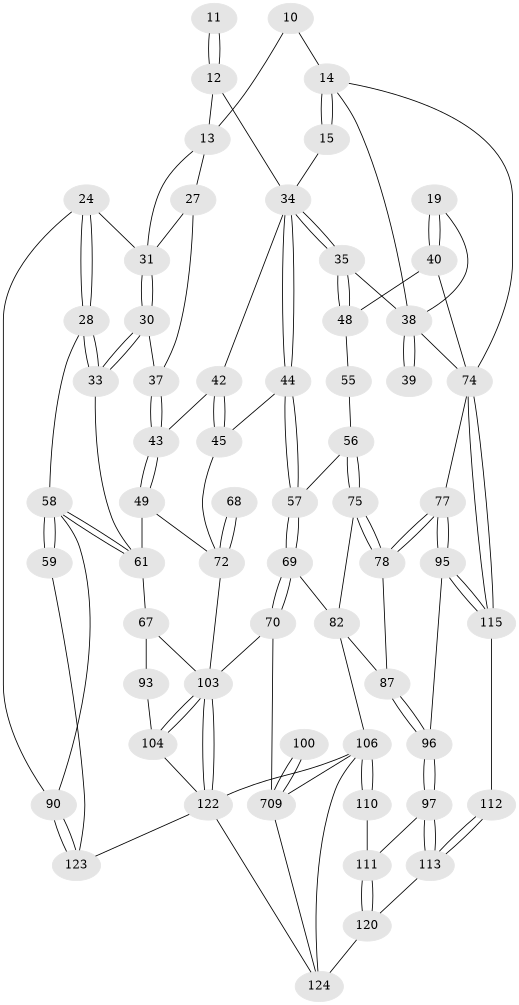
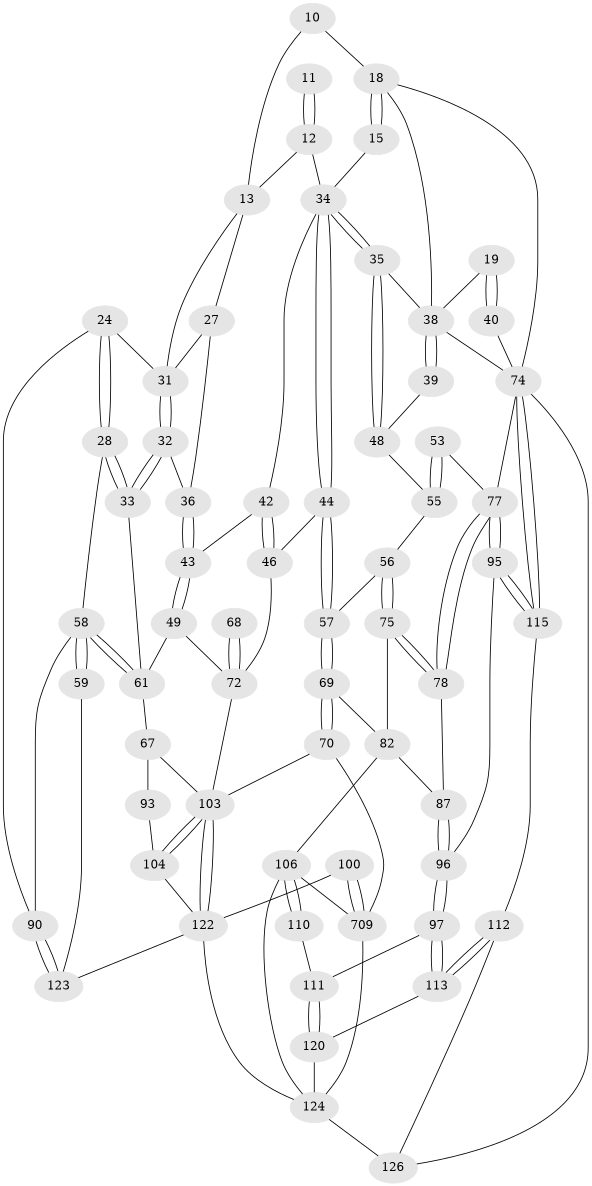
node "14": label "14" -> "18"
edge "40" -- "48": now "39" -- "48"
node "30": label "30" -> "32"
node "37": label "37" -> "36"
node "45": label "45" -> "46"
node "53": added
edge "106" -- "122": now "100" -- "122"
node "126": added
